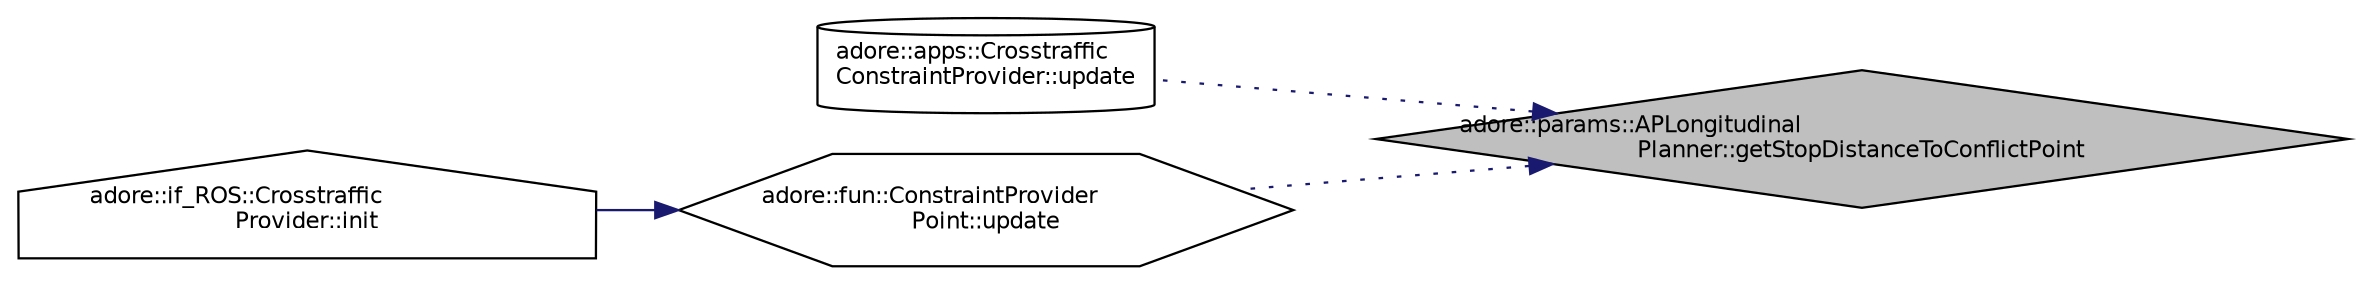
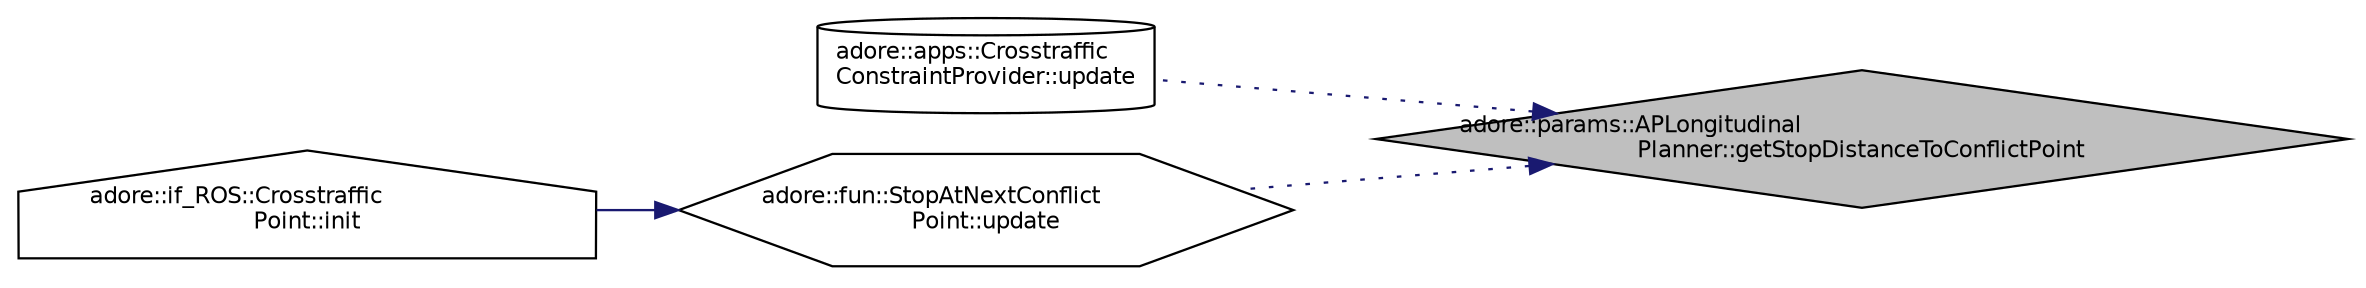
node "adore::if_ROS::Crosstraffic Provider::init": label "adore::if_ROS::Crosstraffic Provider::init" -> "adore::if_ROS::Crosstraffic Point::init"
node "adore::fun::ConstraintProvider Point::update": label "adore::fun::ConstraintProvider Point::update" -> "adore::fun::StopAtNextConflict Point::update"
